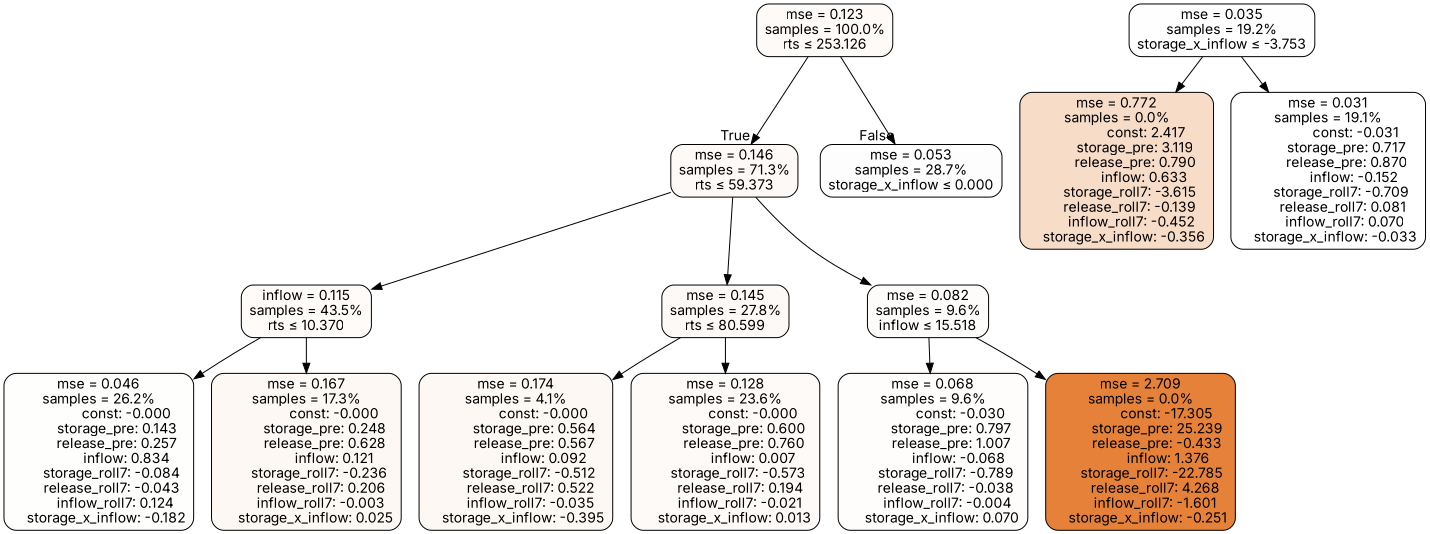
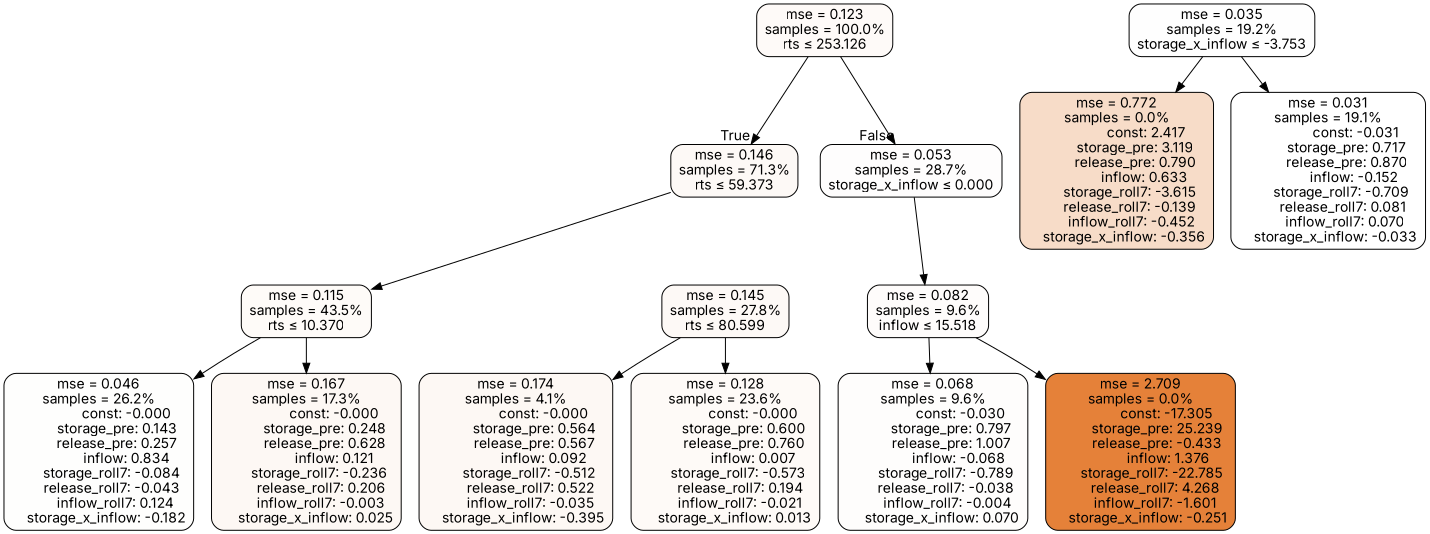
edge "mse = 0.146 samples = 71.3% rts ≤ 59.373" -> "mse = 0.145 samples = 27.8% rts ≤ 80.599": removed
edge "mse = 0.146 samples = 71.3% rts ≤ 59.373" -> "mse = 0.082 samples = 9.6% inflow ≤ 15.518": now "mse = 0.053 samples = 28.7% storage_x_inflow ≤ 0.000" -> "mse = 0.082 samples = 9.6% inflow ≤ 15.518"
node "inflow = 0.115 samples = 43.5% rts ≤ 10.370": label "inflow = 0.115 samples = 43.5% rts ≤ 10.370" -> "mse = 0.115 samples = 43.5% rts ≤ 10.370"
